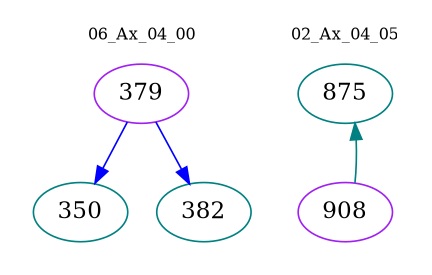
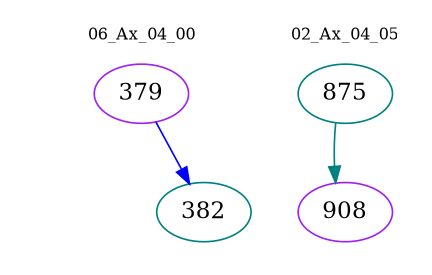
edge "908" -> "875": reversed
node "350": removed
